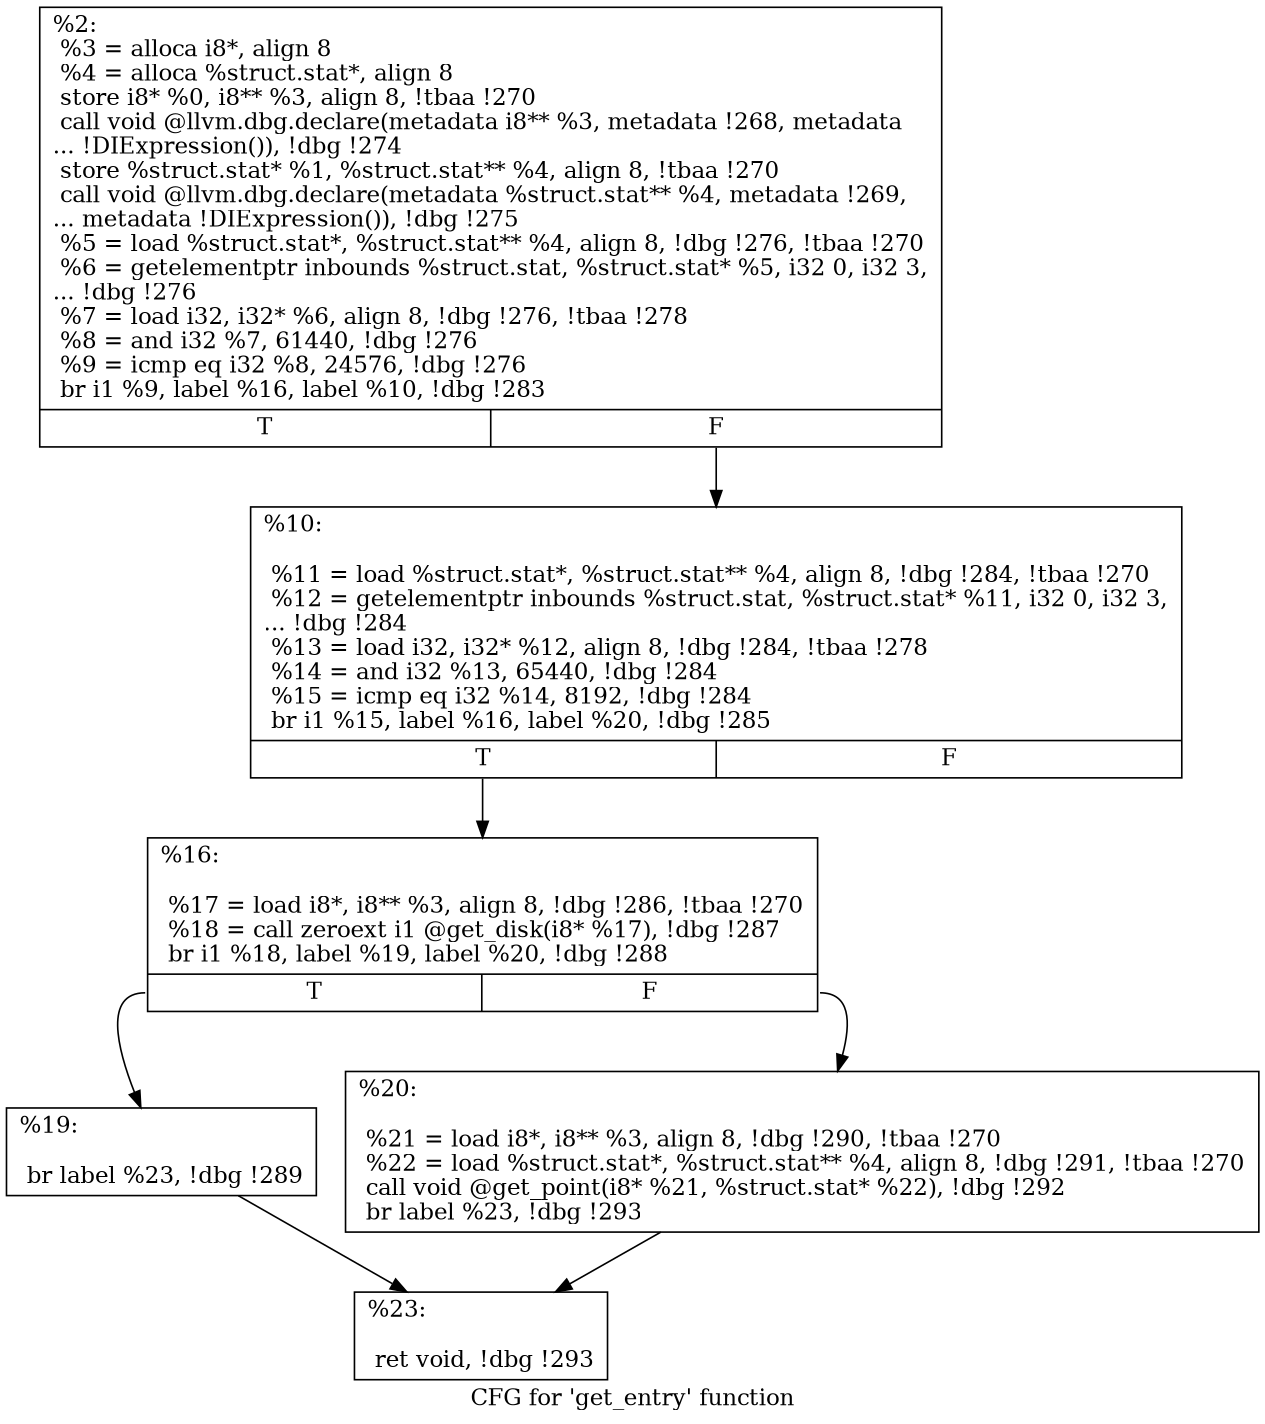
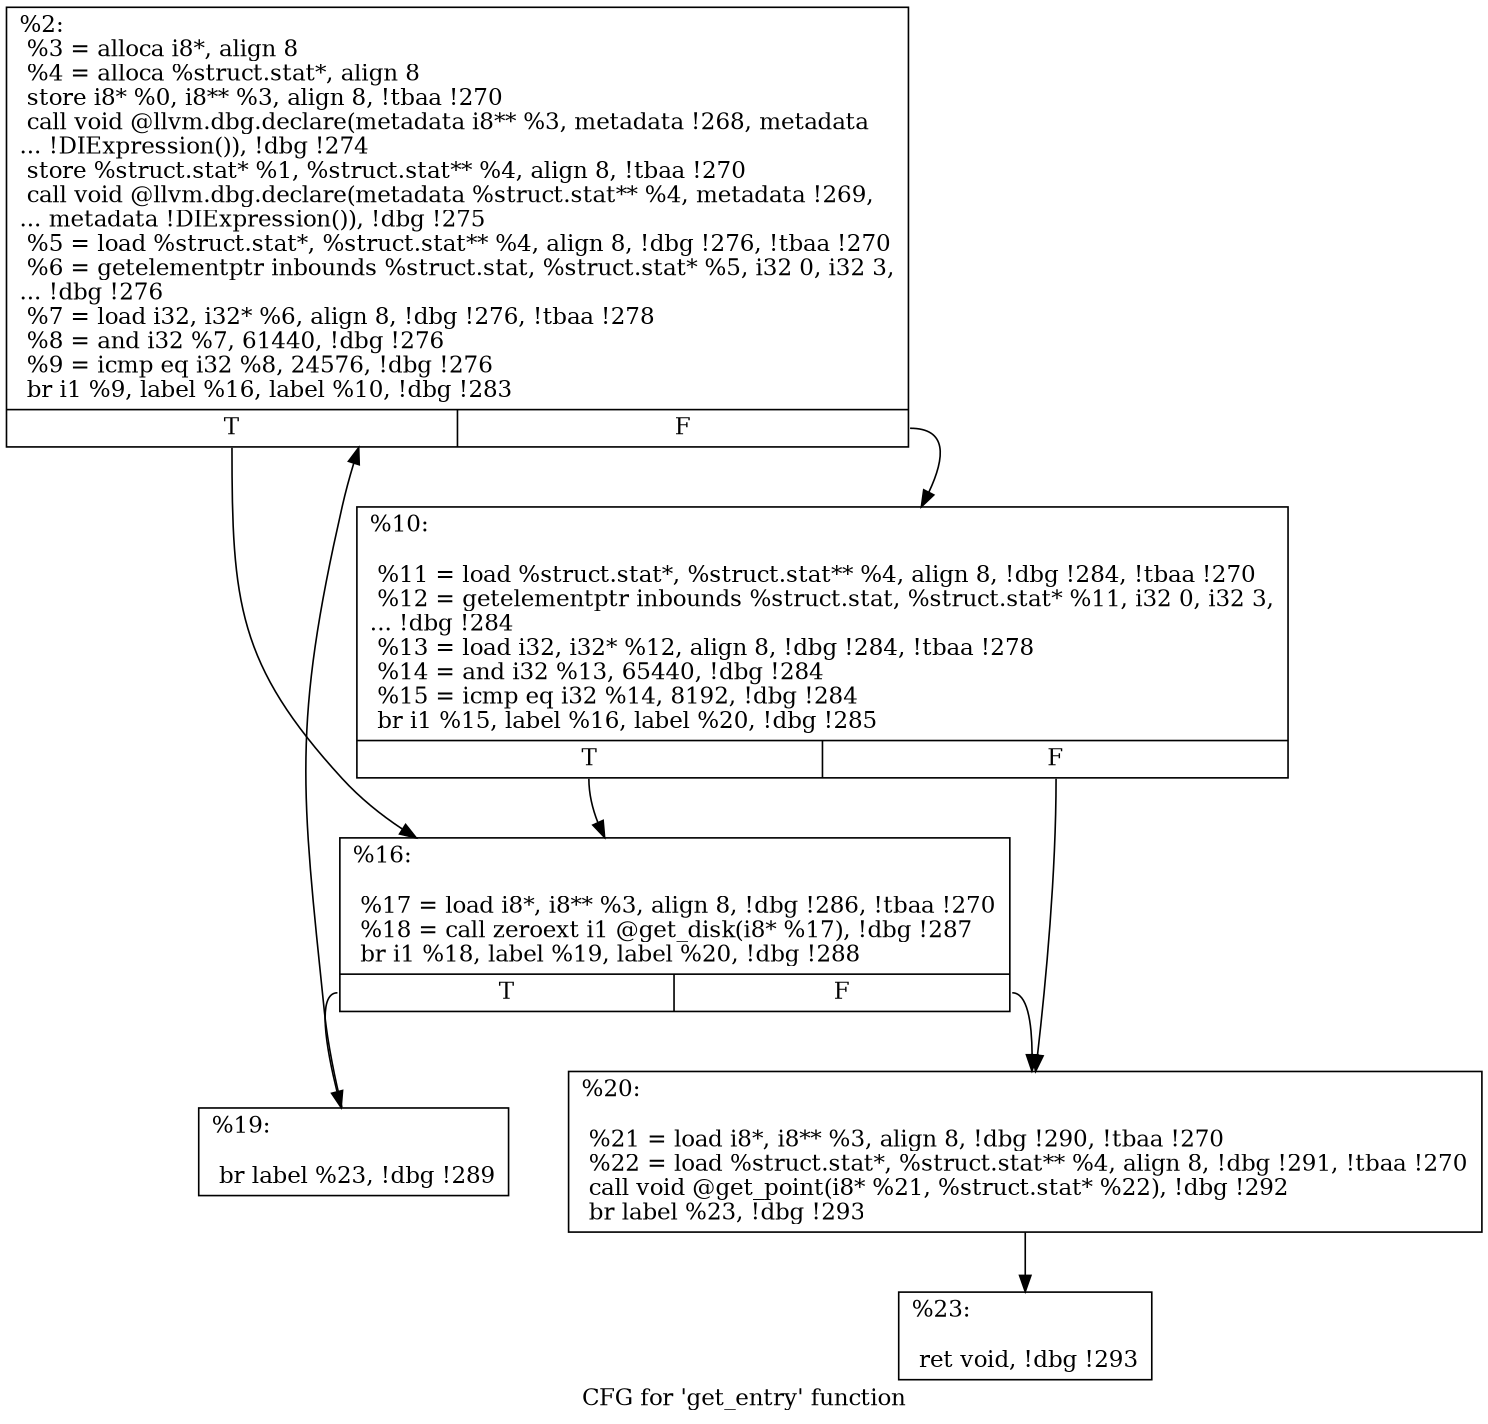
edge "%2:" -> "%16:": added
edge "%10:" -> "%20:": added
edge "%19:" -> "%23:": now "%19:" -> "%2:"
